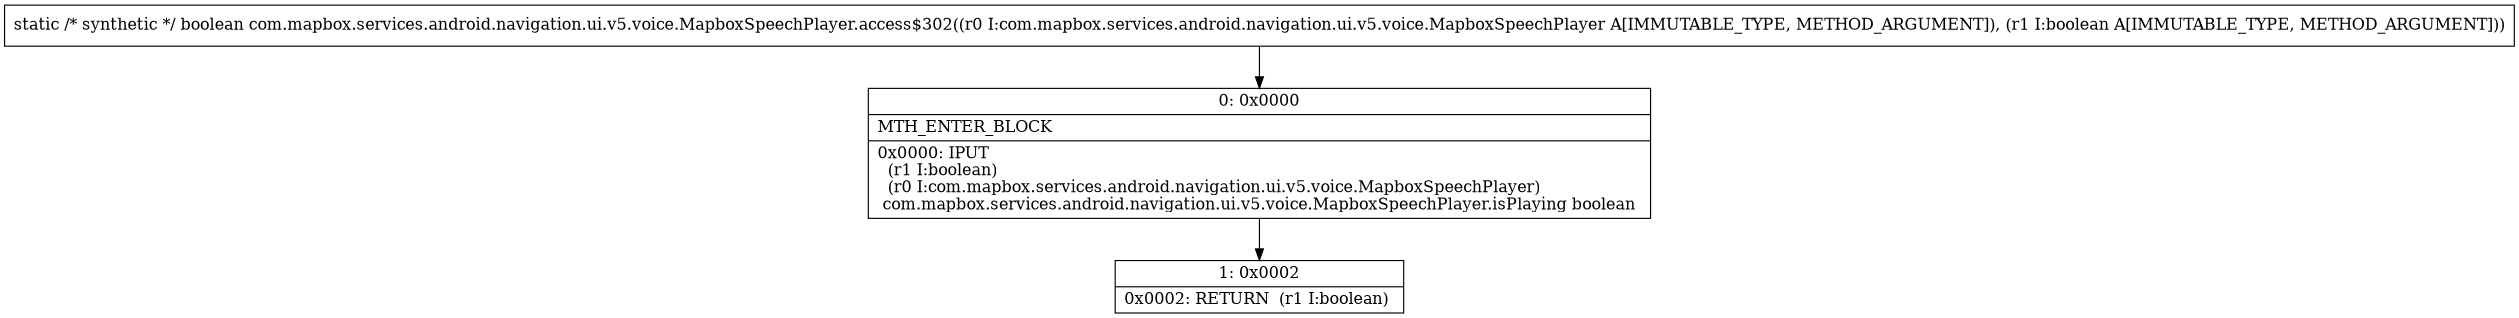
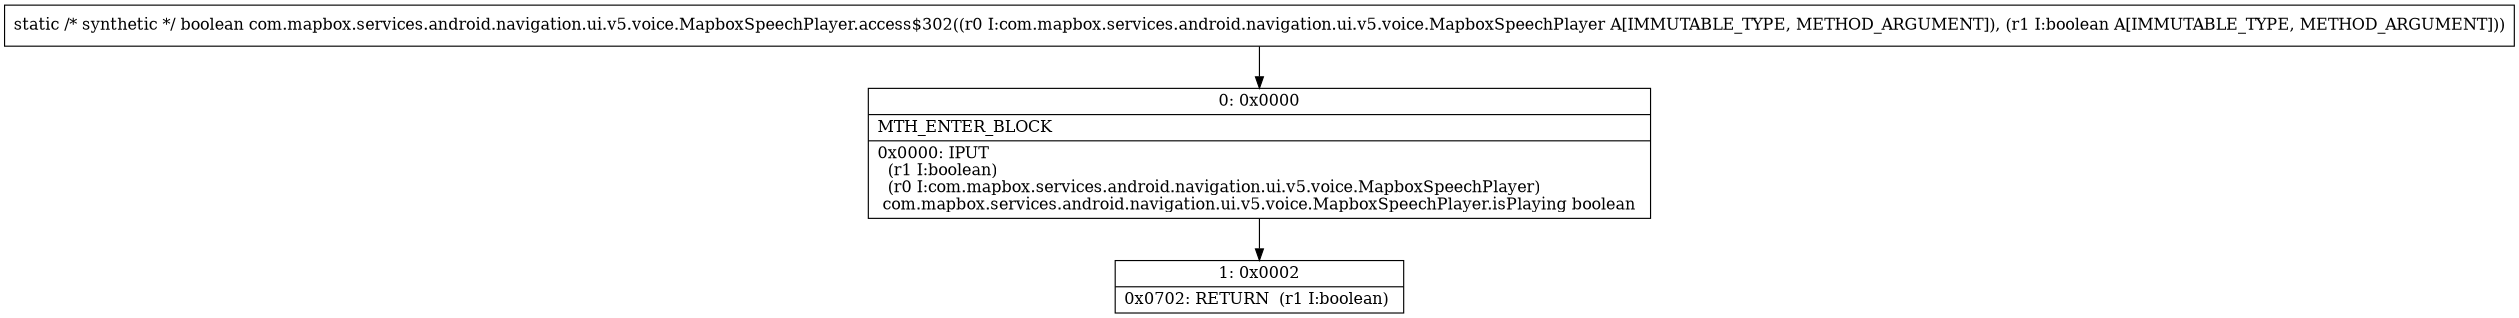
node "1: 0x0002": text "0x0002: RETURN  (r1 I:boolean)" -> "0x0702: RETURN  (r1 I:boolean)"
